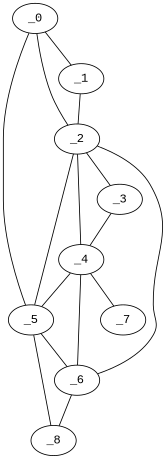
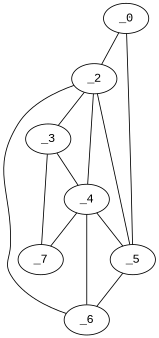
node "_1": removed
edge "_3" -- "_7": added
node "_8": removed
